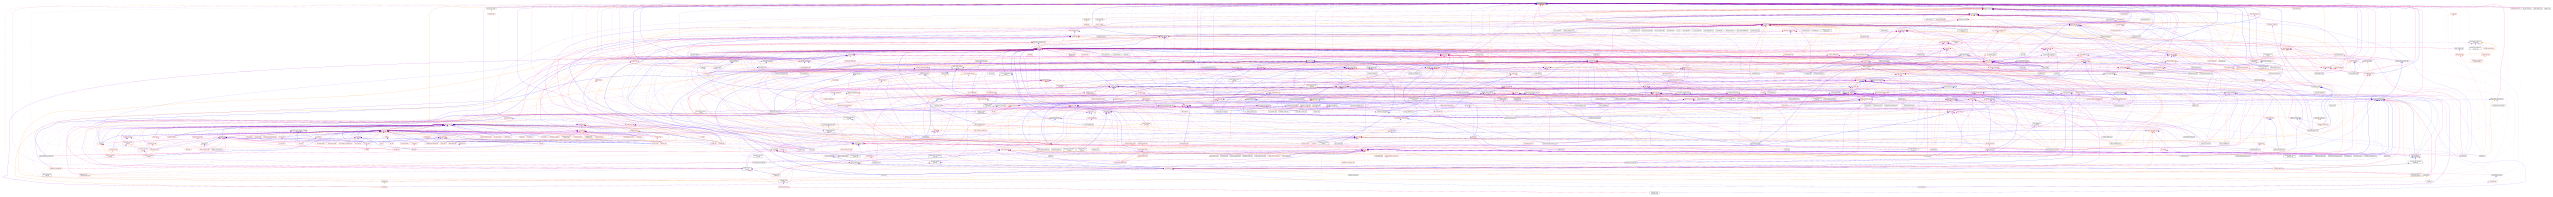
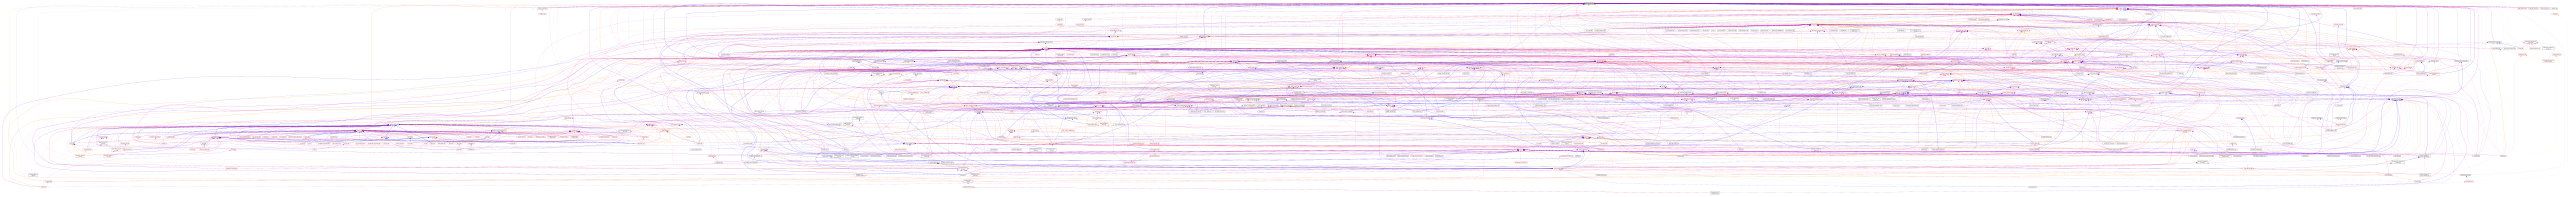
node "pointer.hpp": added
node "async_continue_fwd.hpp": removed
